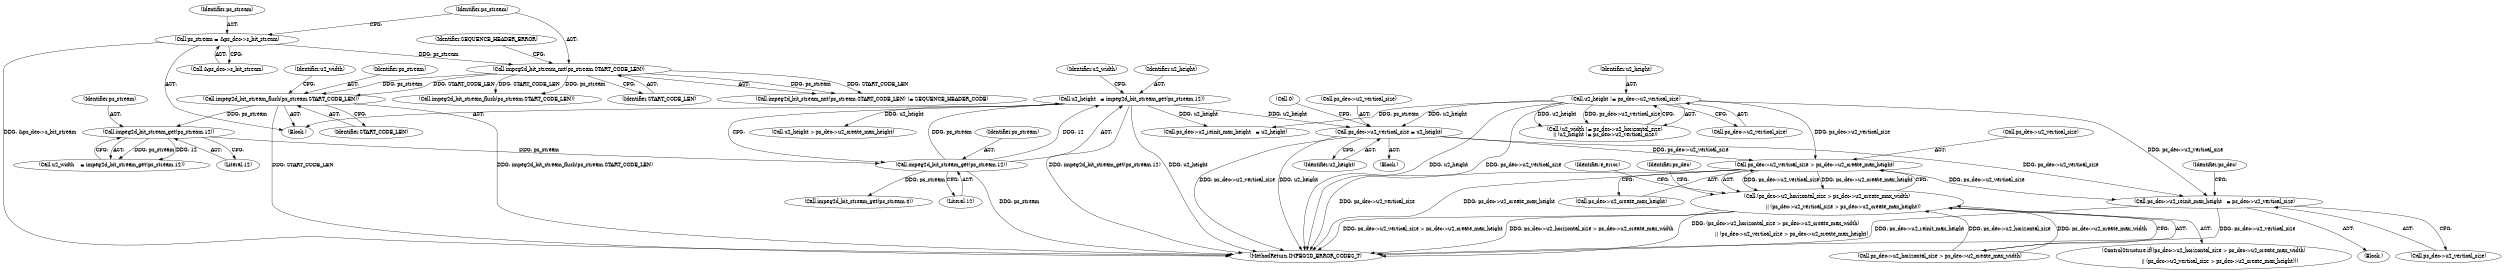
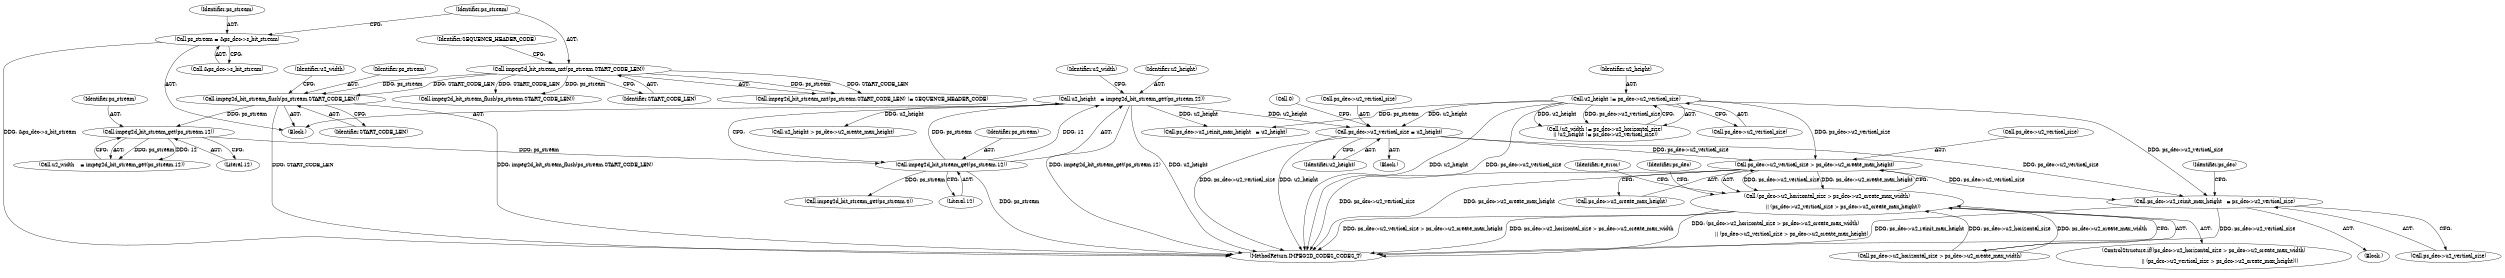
node "(Identifier,SEQUENCE_HEADER_ERROR)": label "(Identifier,SEQUENCE_HEADER_ERROR)" -> "(Identifier,SEQUENCE_HEADER_CODE)"
edge "(Call,ps_stream = &ps_dec->s_bit_stream)" -> "(Call,impeg2d_bit_stream_nxt(ps_stream,START_CODE_LEN))": removed, label "DDG: ps_stream"
node "(Call,u2_height   = impeg2d_bit_stream_get(ps_stream,12))": label "(Call,u2_height   = impeg2d_bit_stream_get(ps_stream,12))" -> "(Call,u2_height   = impeg2d_bit_stream_get(ps_stream,22))"
node "(MethodReturn,IMPEG2D_ERROR_CODES_T)": label "(MethodReturn,IMPEG2D_ERROR_CODES_T)" -> "(MethodReturn,IMPEG2D_CODES_CODES_T)"
